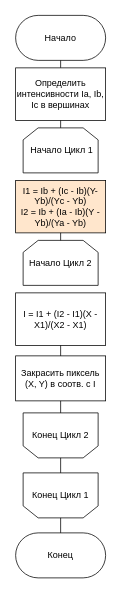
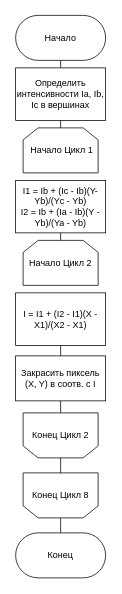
node "I1 = Ib + (Ic - Ib)(Y-Yb)/(Yc - Yb) I2 = Ib + (Ia - Ib)(Y - Yb)/(Ya - Yb)": fillcolor #ffe6cc -> #ffffff
node "Конец Цикл 1": label "Конец Цикл 1" -> "Конец Цикл 8"
